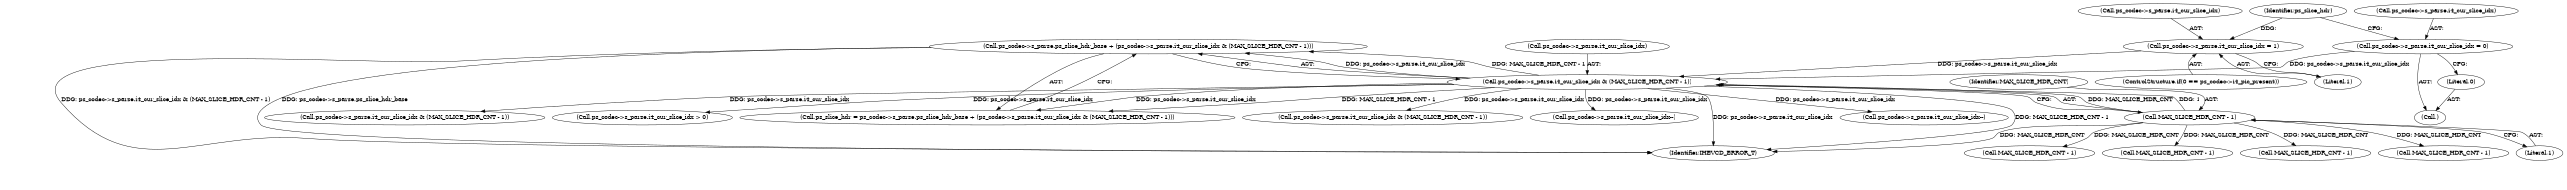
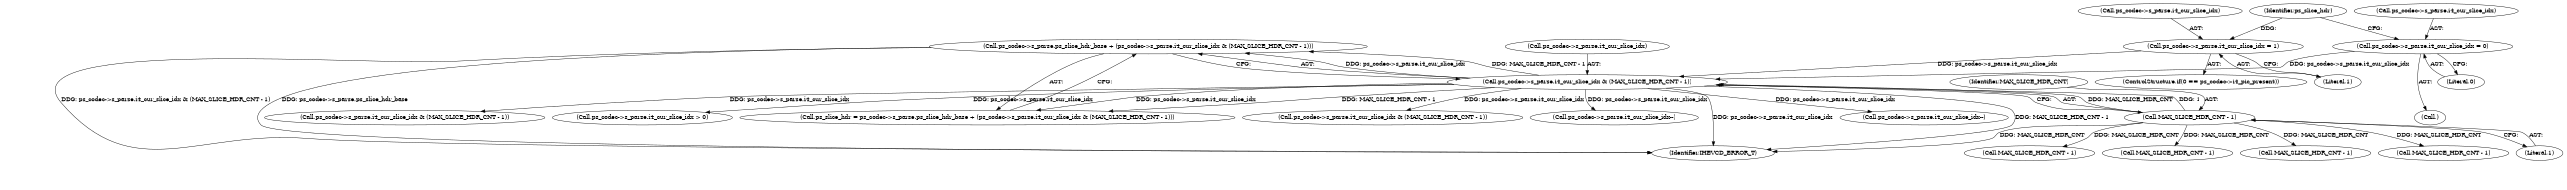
edge "(ControlStructure,if(0 == ps_codec->i4_pic_present))" -> "(Call,ps_codec->s_parse.i4_cur_slice_idx = 1)": reversed
edge "(Literal,0)" -> "(Call,)": now "(Literal,0)" -> "(Call,ps_codec->s_parse.i4_cur_slice_idx = 0)"
